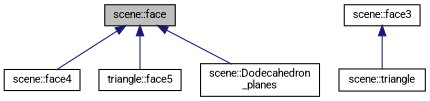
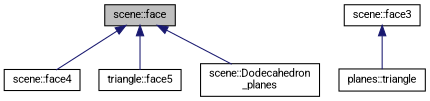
node "scene::triangle": label "scene::triangle" -> "planes::triangle"
